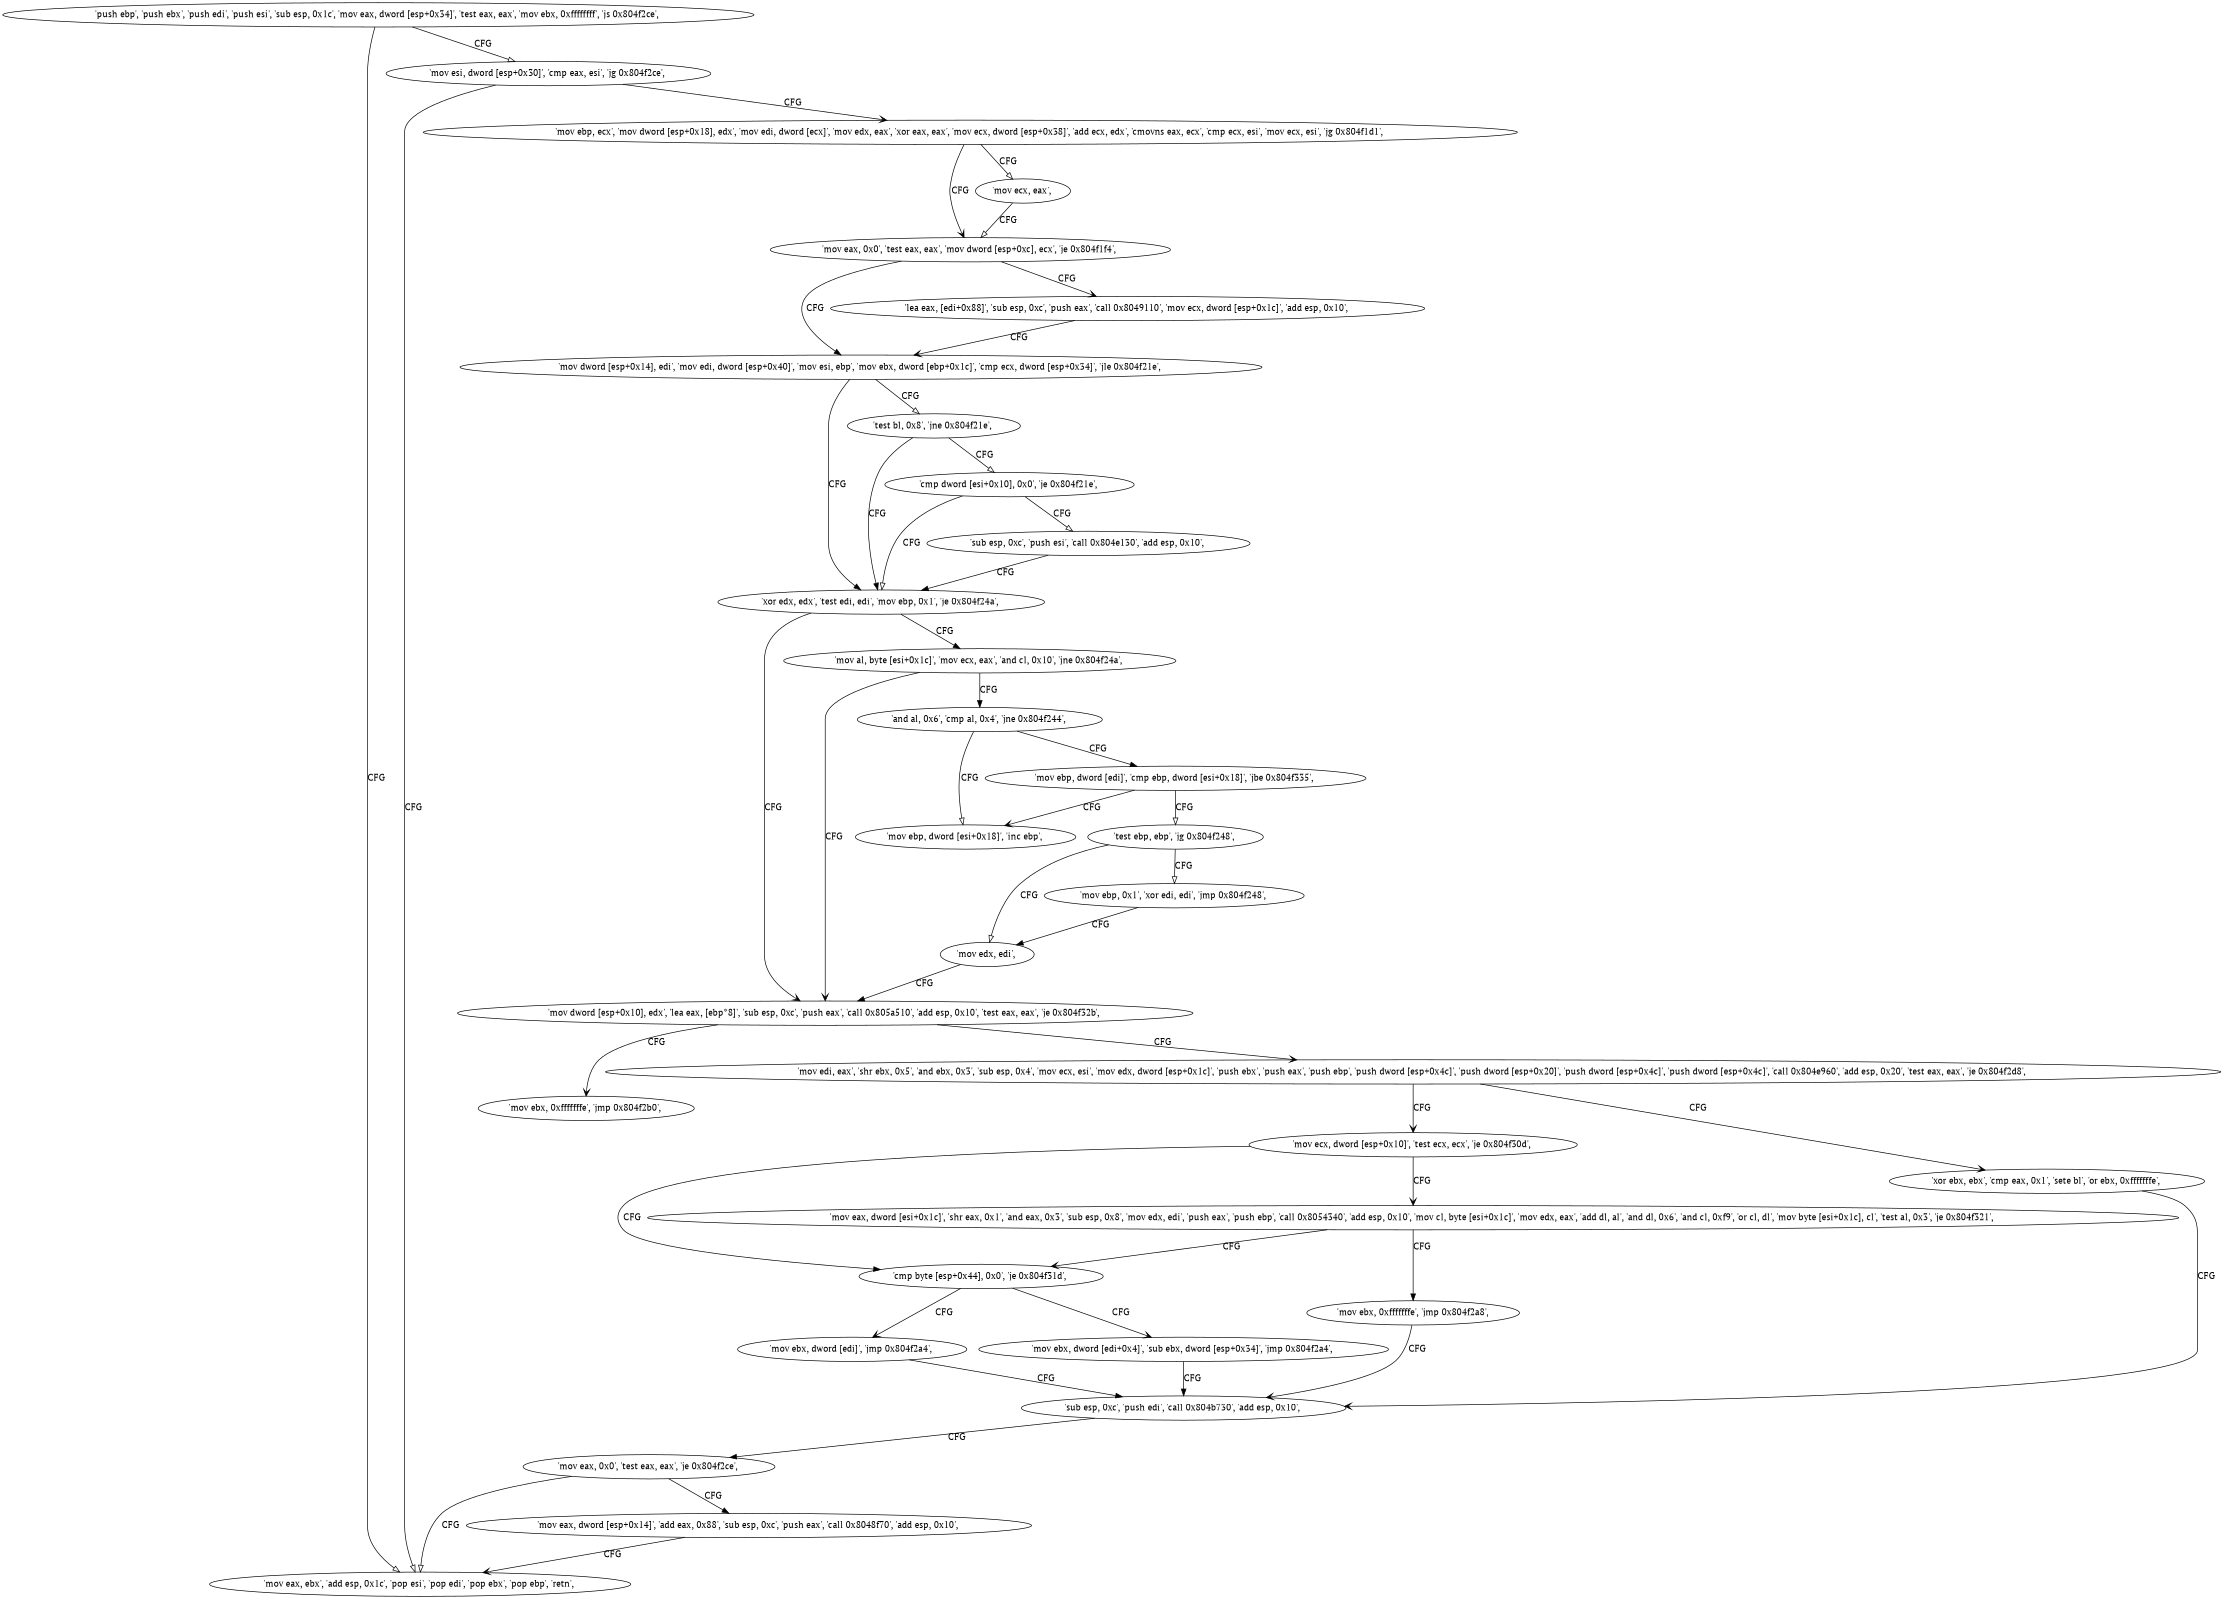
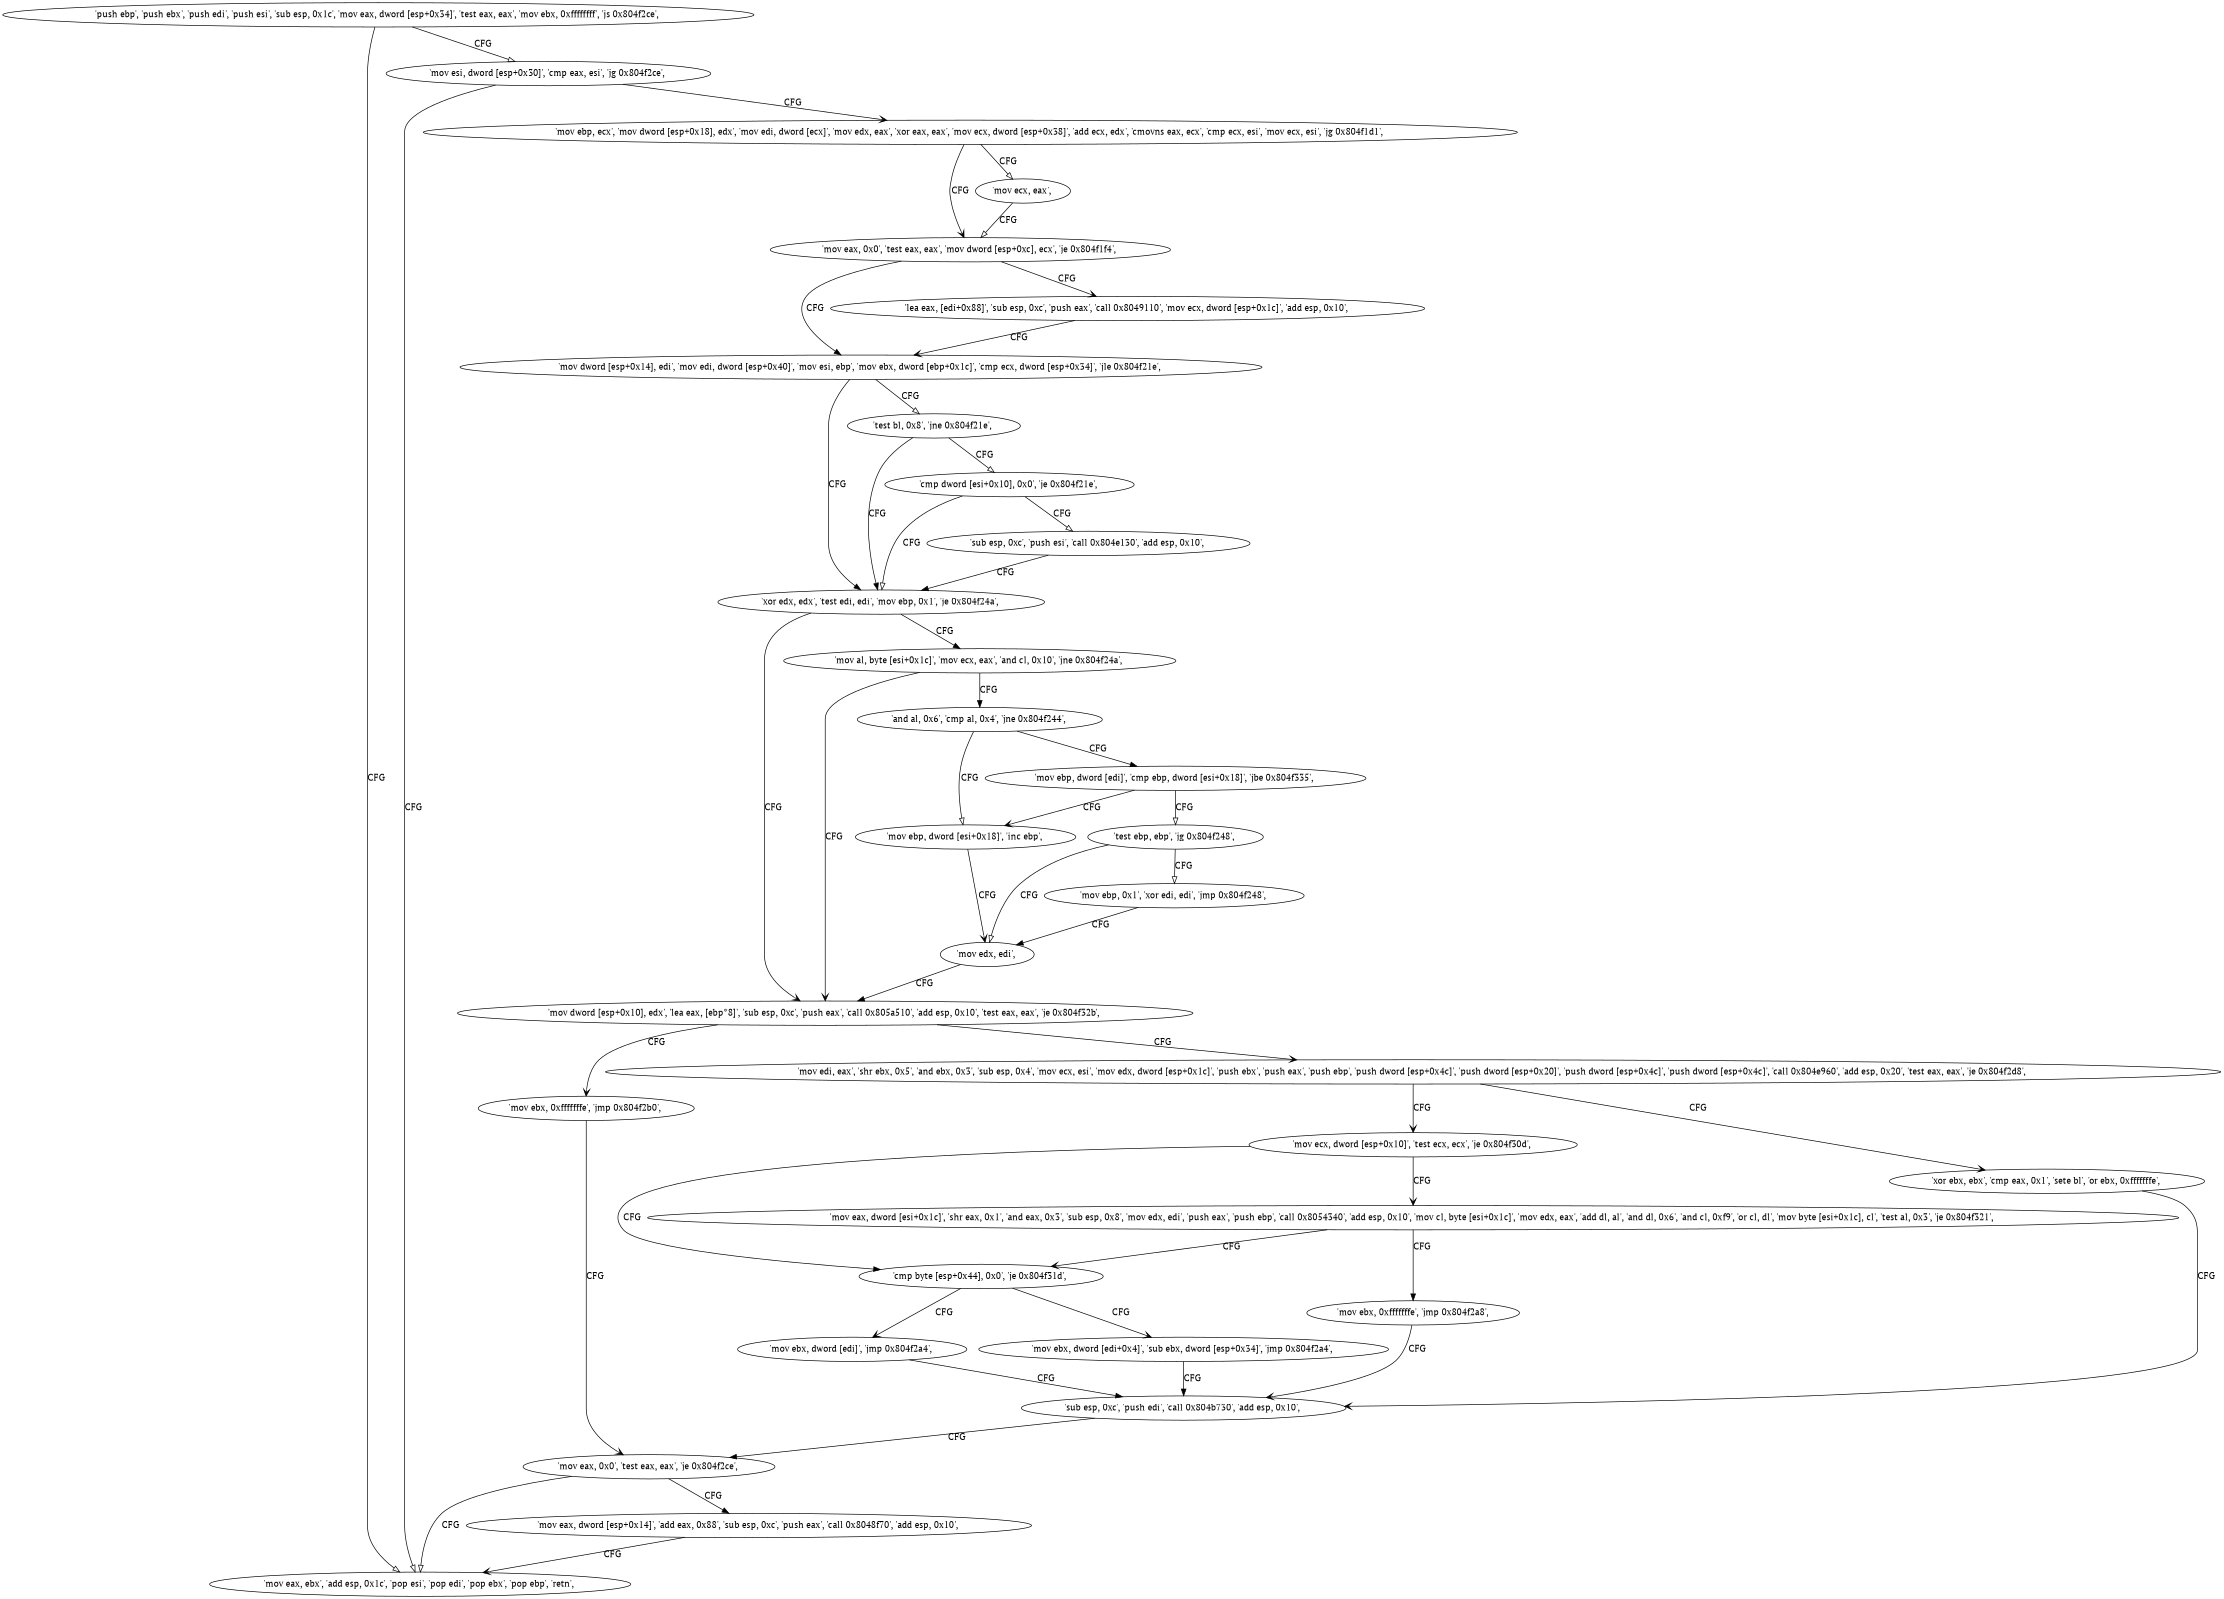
edge "'mov ebp, dword [esi+0x18]', 'inc ebp'," -> "'mov edx, edi',": added, label "CFG"
edge "'mov ebx, 0xfffffffe', 'jmp 0x804f2b0'," -> "'mov eax, 0x0', 'test eax, eax', 'je 0x804f2ce',": added, label "CFG"
